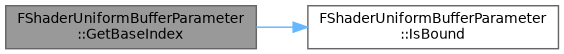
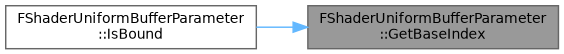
edge "FShaderUniformBufferParameter ::GetBaseIndex" -> "FShaderUniformBufferParameter ::IsBound": reversed
